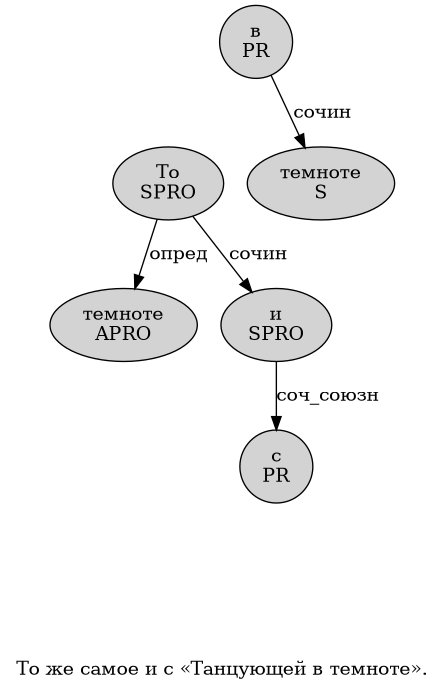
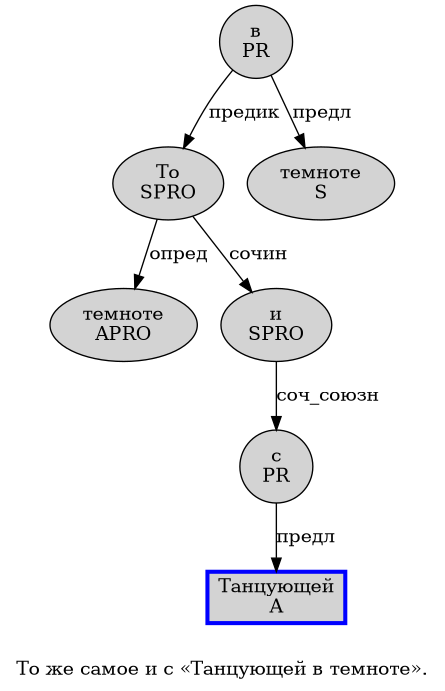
edge "в PR" -> "То SPRO": added, label "предик"
edge "в PR" -> "темноте S": label "сочин" -> "предл"
node "Танцующей A": added
